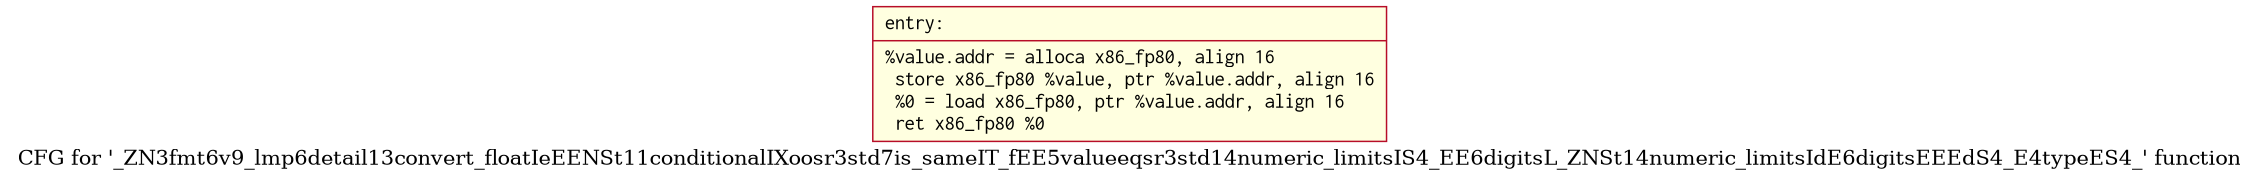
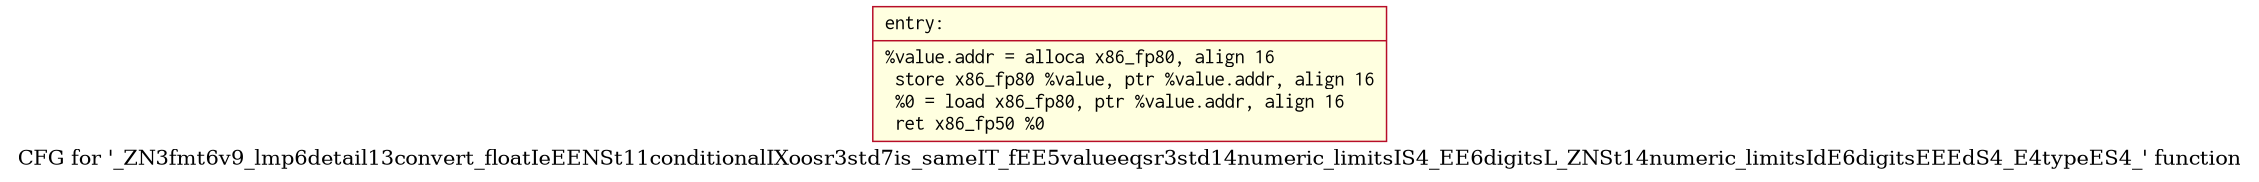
node "entry:": text "ret x86_fp80 %0" -> "ret x86_fp50 %0"
